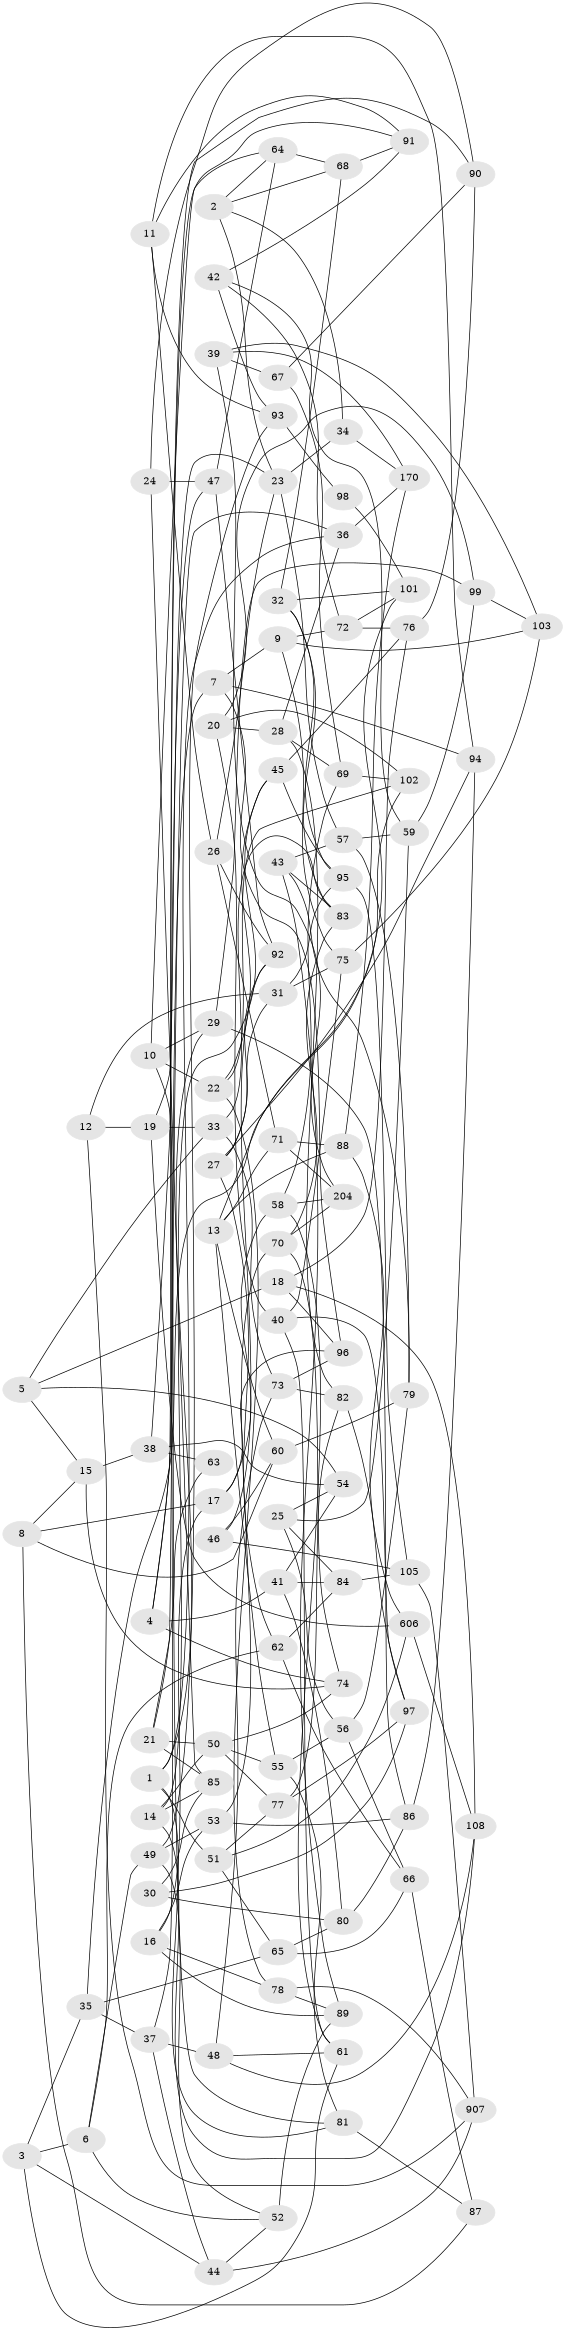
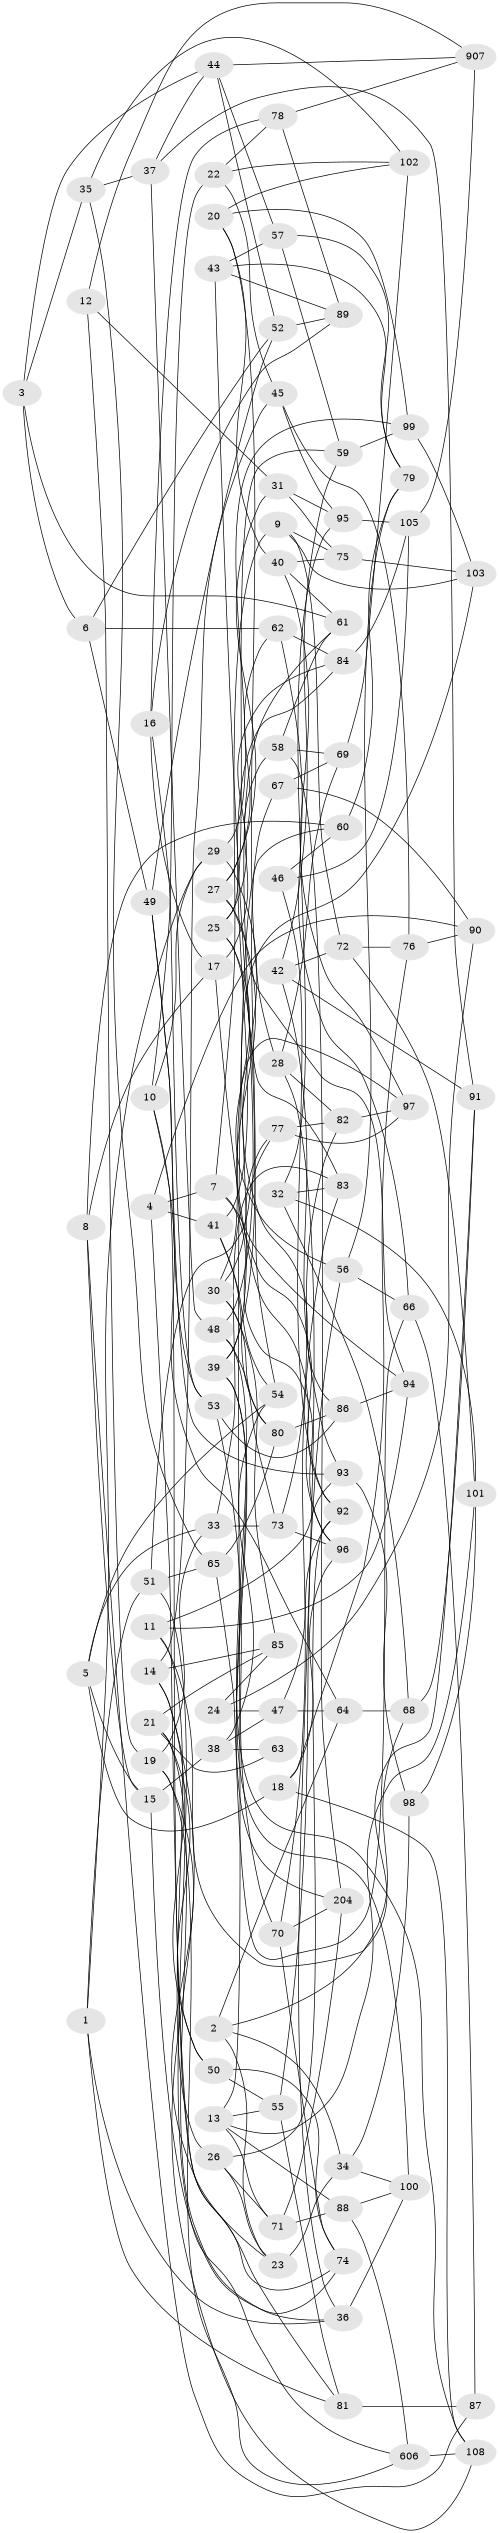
node "170": label "170" -> "100"
edge "23" -- "57": now "44" -- "57"
edge "50" -- "77": now "30" -- "77"
edge "98" -- "34": added
